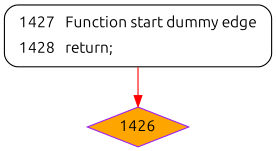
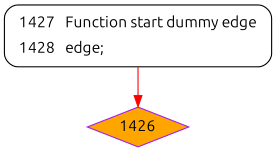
node "1427": text "return;" -> "edge;"
